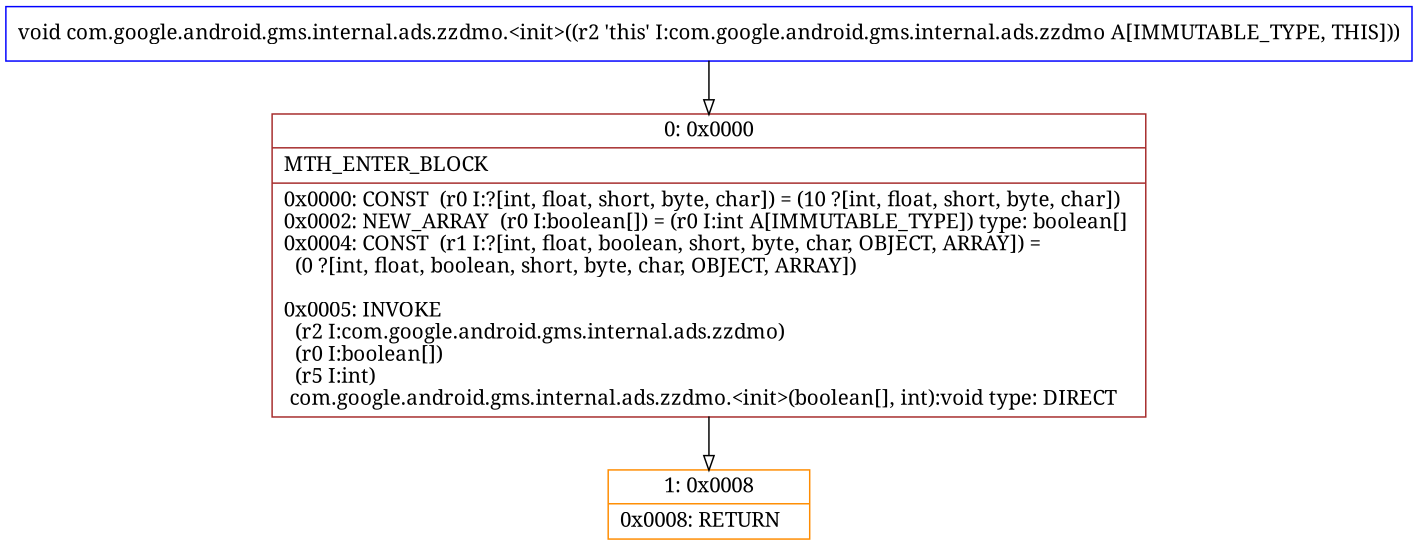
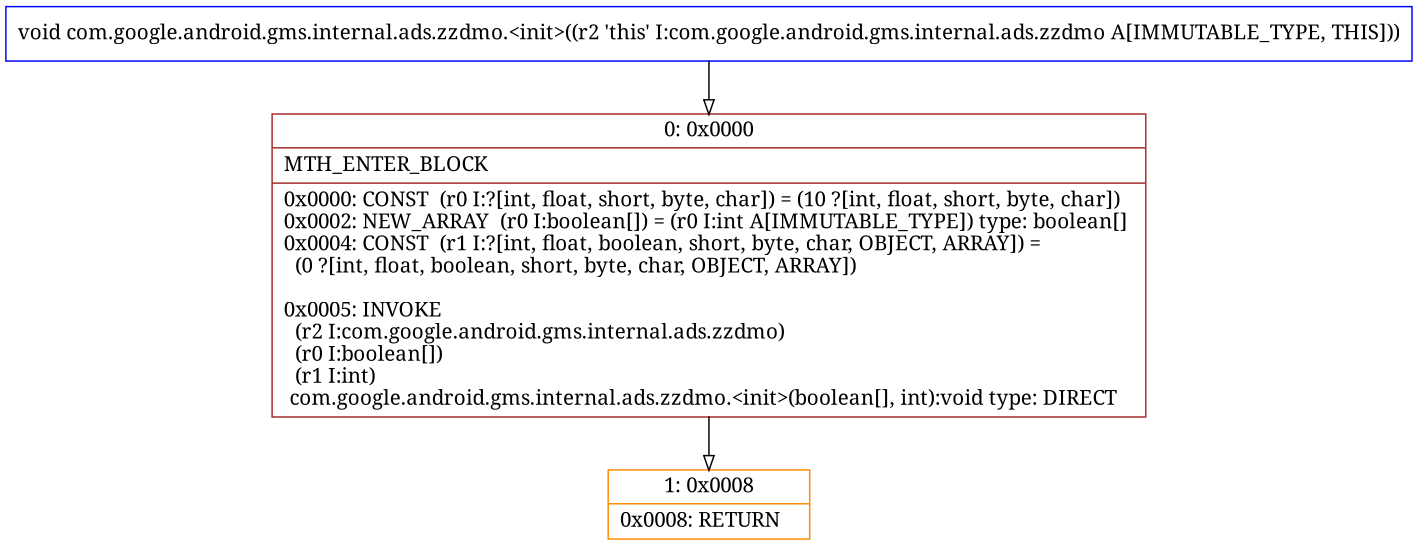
node "0: 0x0000": text "(r5 I:int)" -> "(r1 I:int)"
